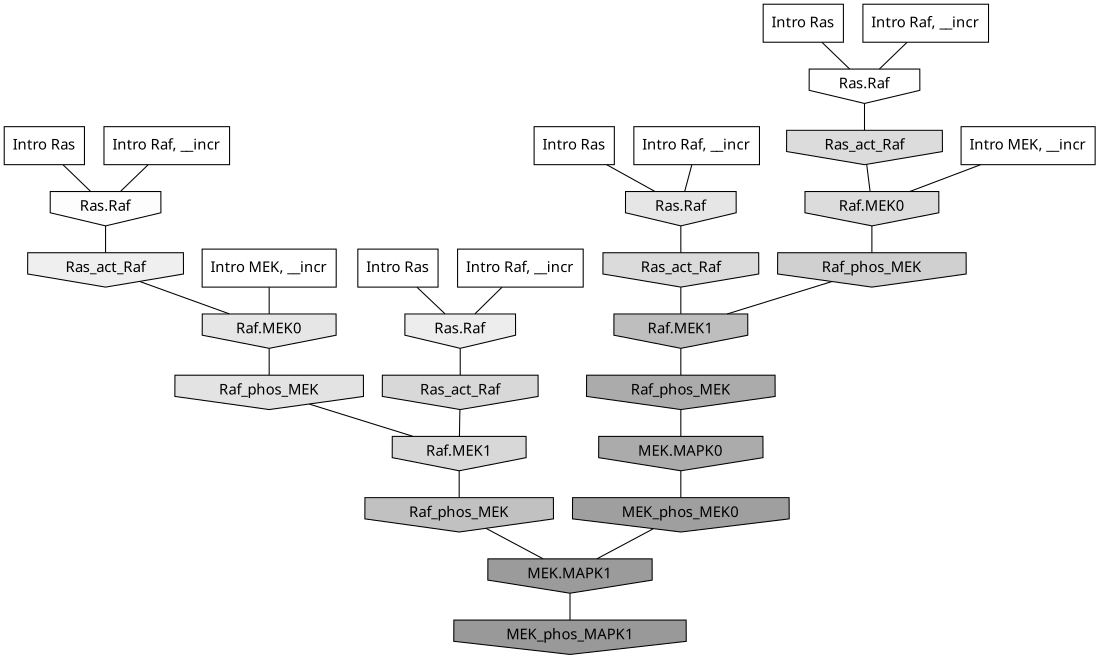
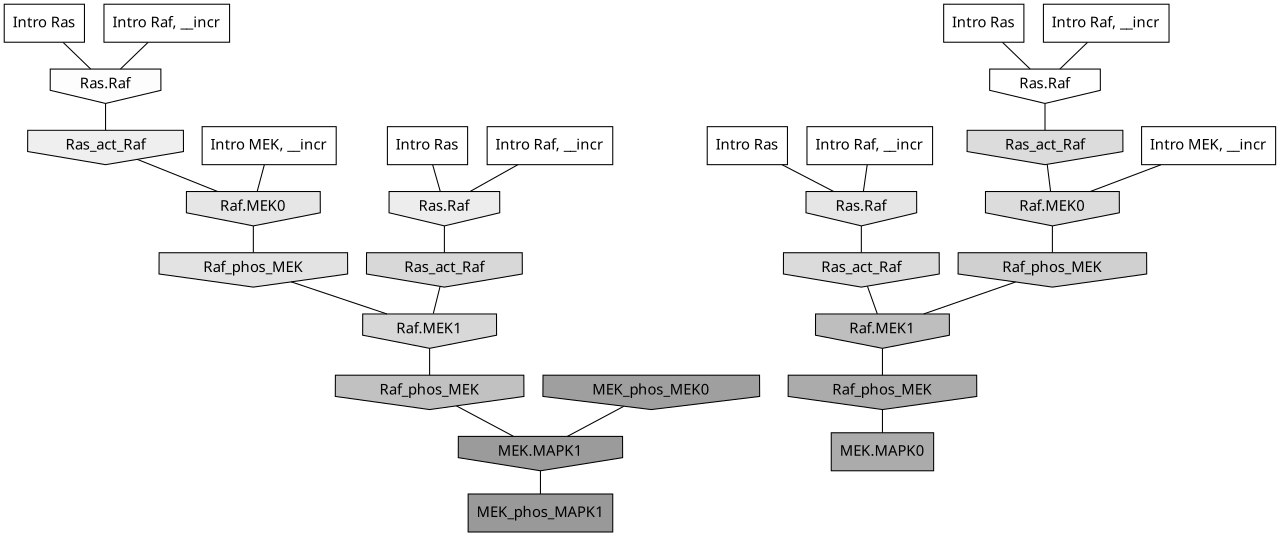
node "MEK.MAPK0": shape invhouse -> box
edge "MEK.MAPK0" -- "MEK_phos_MEK0": removed
node "MEK_phos_MAPK1": shape invhouse -> box
